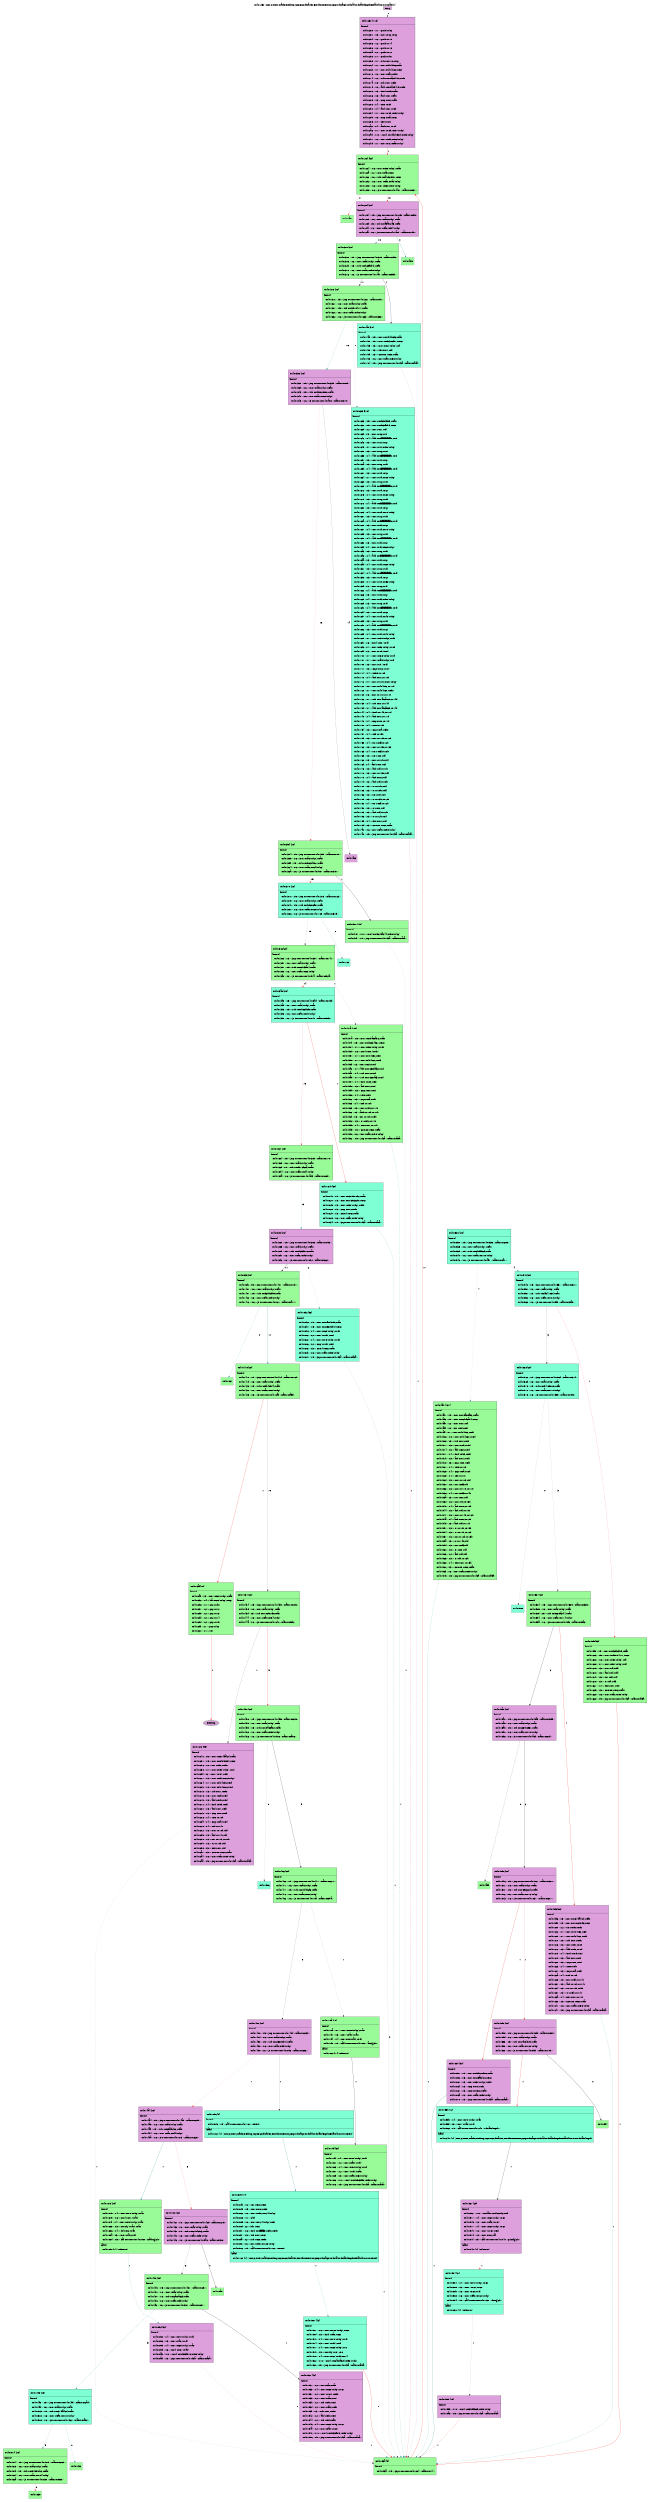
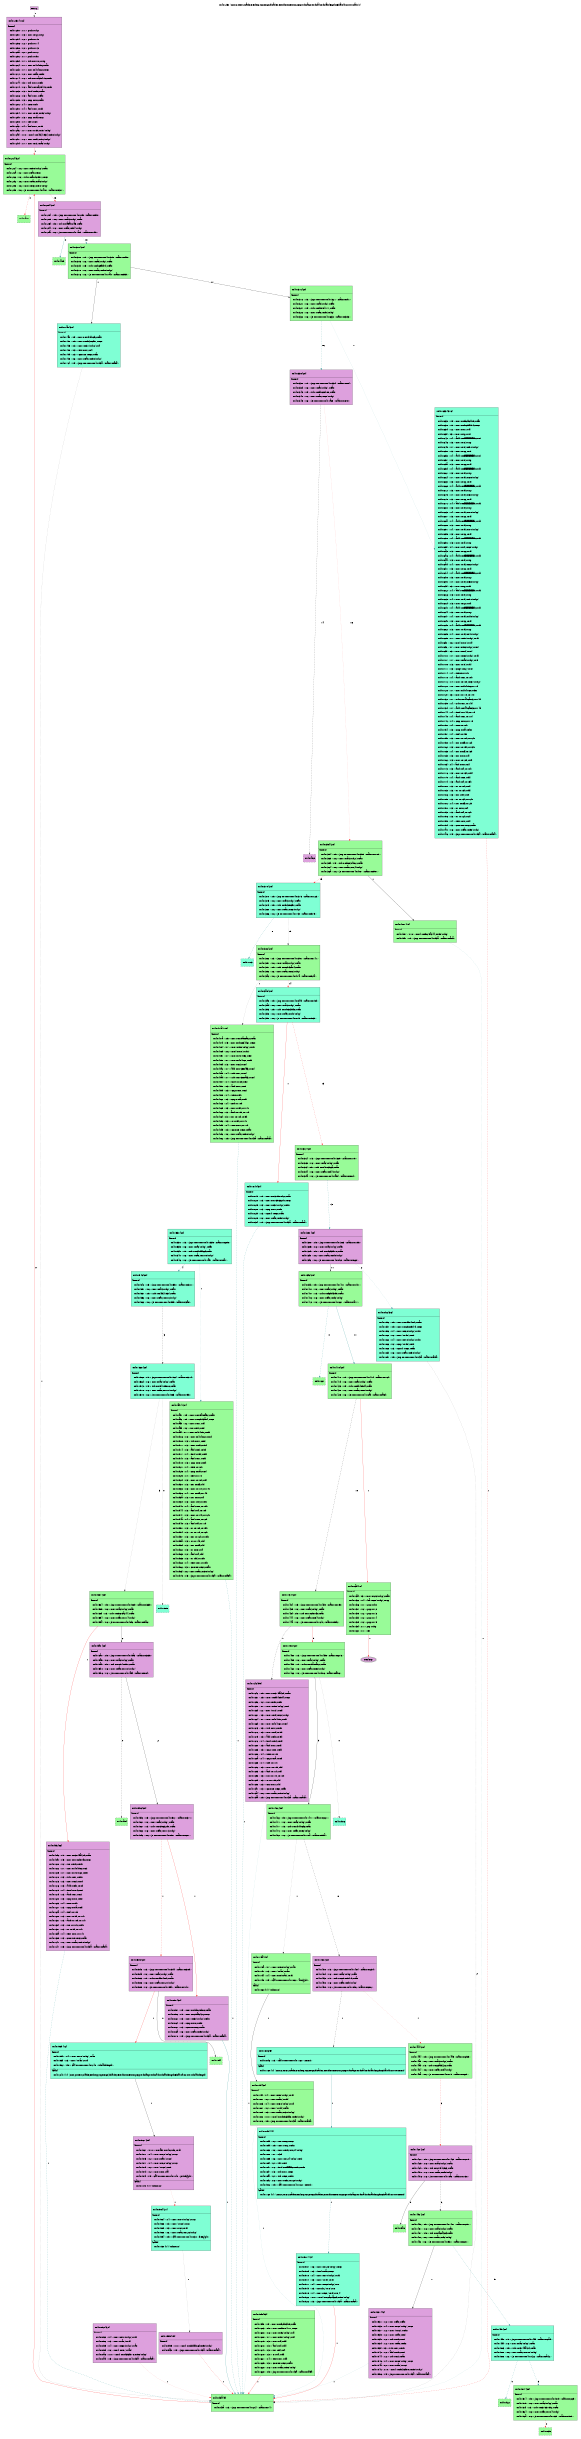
edge "0x40154c [28]" -> "0x4015fe [53]": removed, label "1"
node "0x4014a4 [28]": fillcolor plum -> palegreen
node "0x401875 [29]": removed
